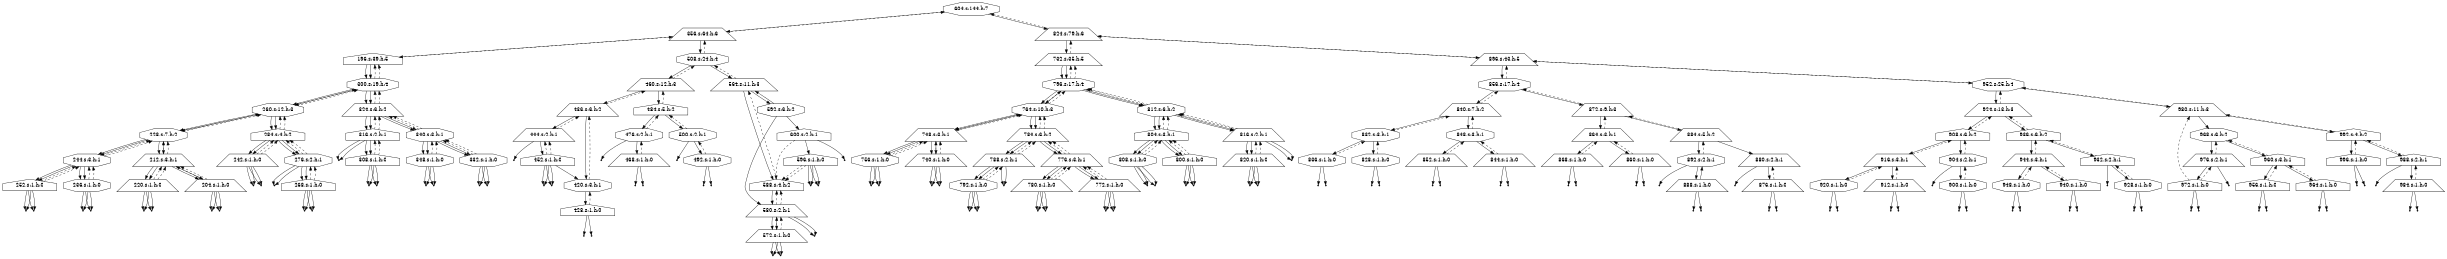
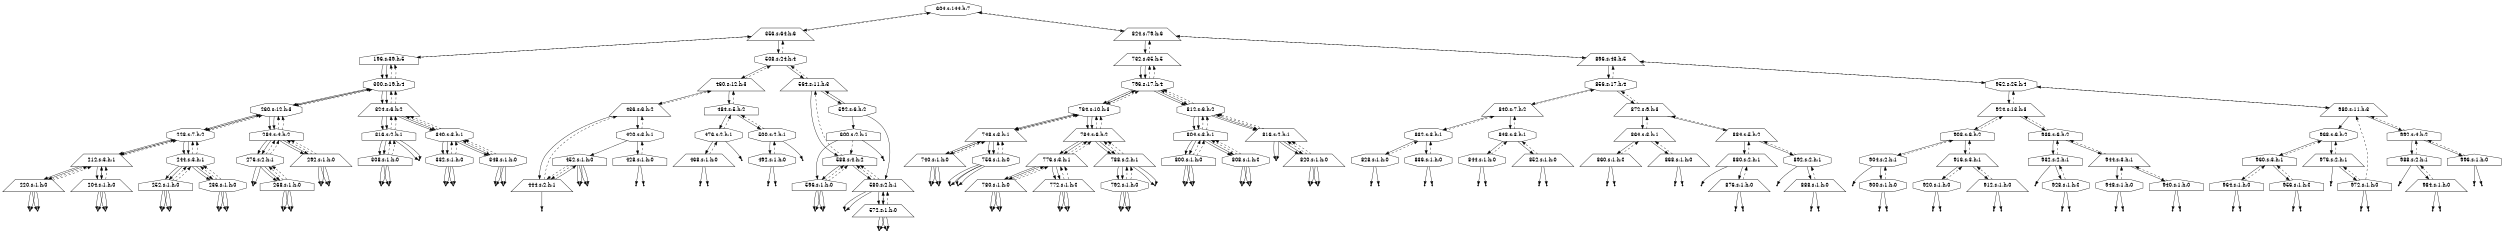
edge "880,s:2,h:1" -> "884,s:5,h:2": added
node "242,s:1,h:0": label "242,s:1,h:0" -> "292,s:1,h:0"
node "844,s:1,h:0": shape trapezium -> octagon
edge "452,s:1,h:0" -> "420,s:3,h:1": reversed
edge "588,s:4,h:2" -> "596,s:1,h:0": added
edge "888,s:1,h:0" -> "892,s:2,h:1": style solid -> dashed
